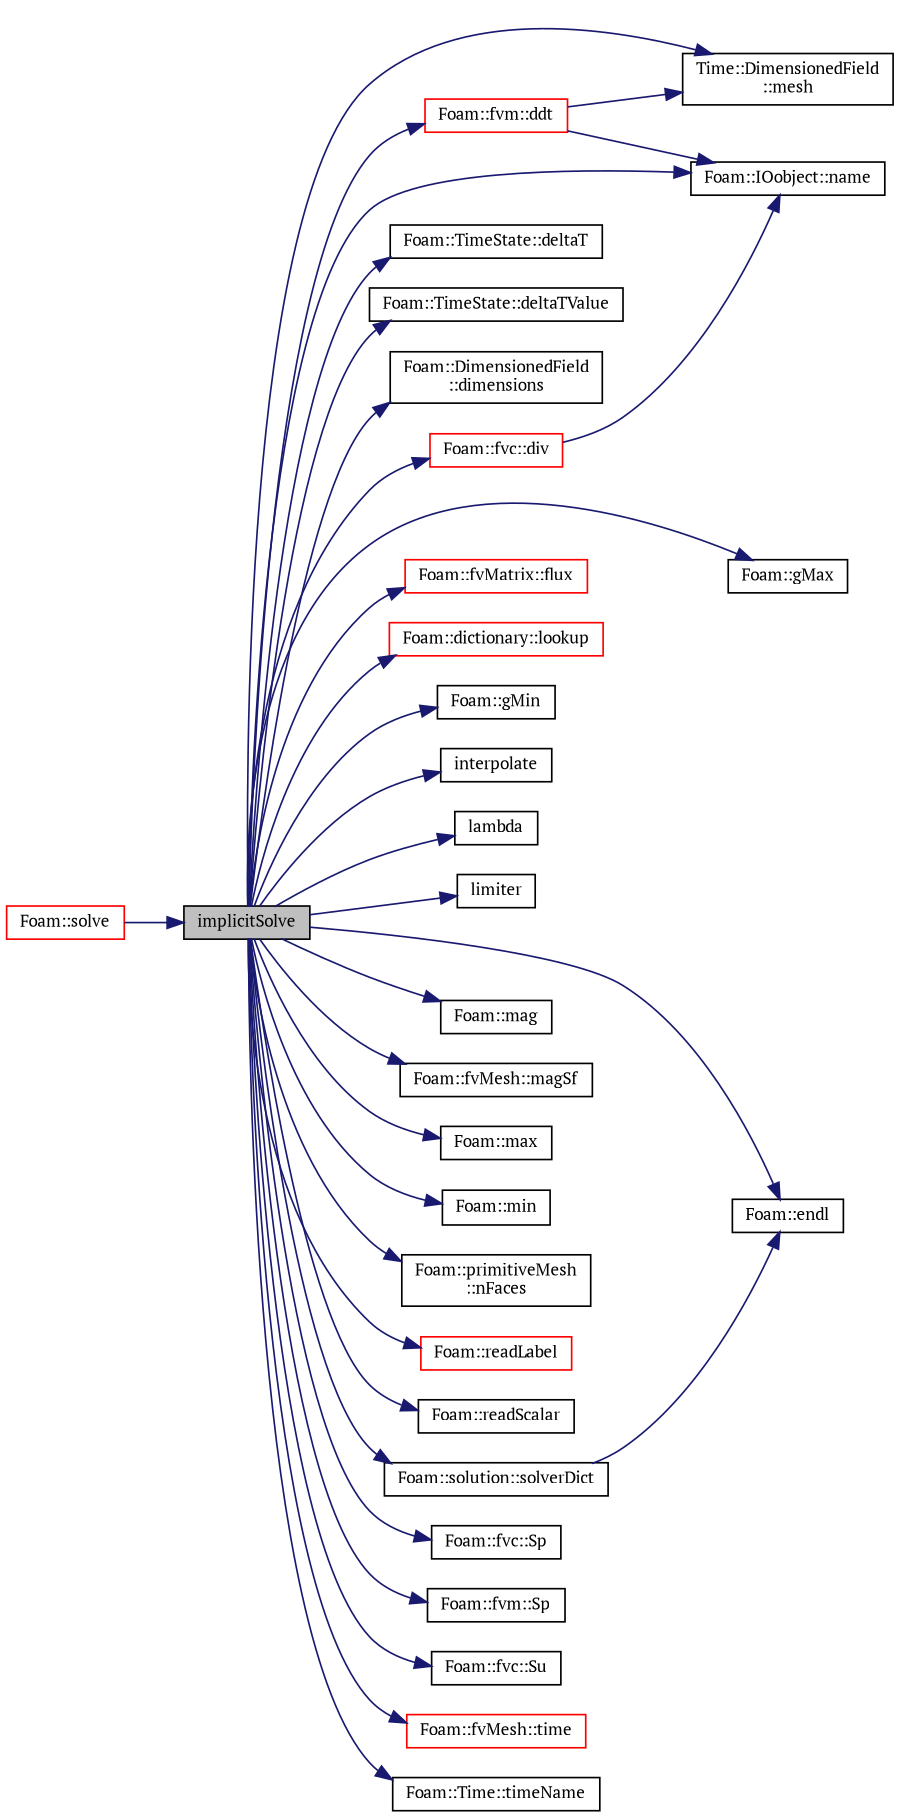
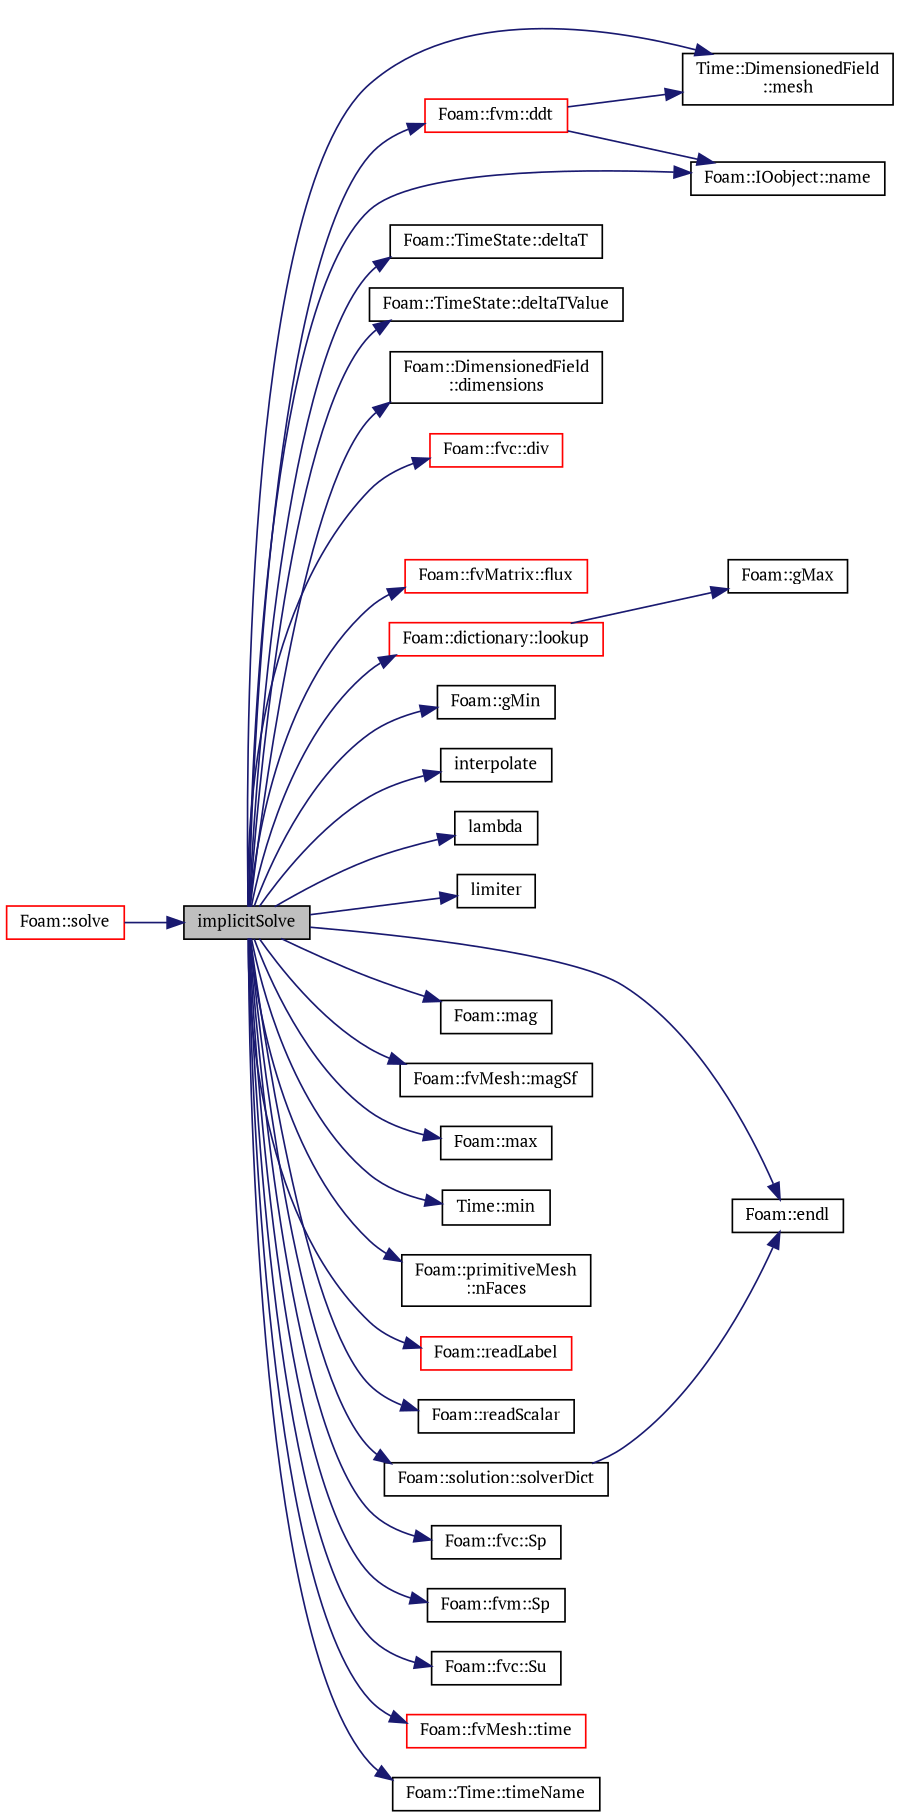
edge "Foam::fvc::div" -> "Foam::IOobject::name": removed
edge "implicitSolve" -> "Foam::gMax": now "Foam::dictionary::lookup" -> "Foam::gMax"
node "Foam::min": label "Foam::min" -> "Time::min"
